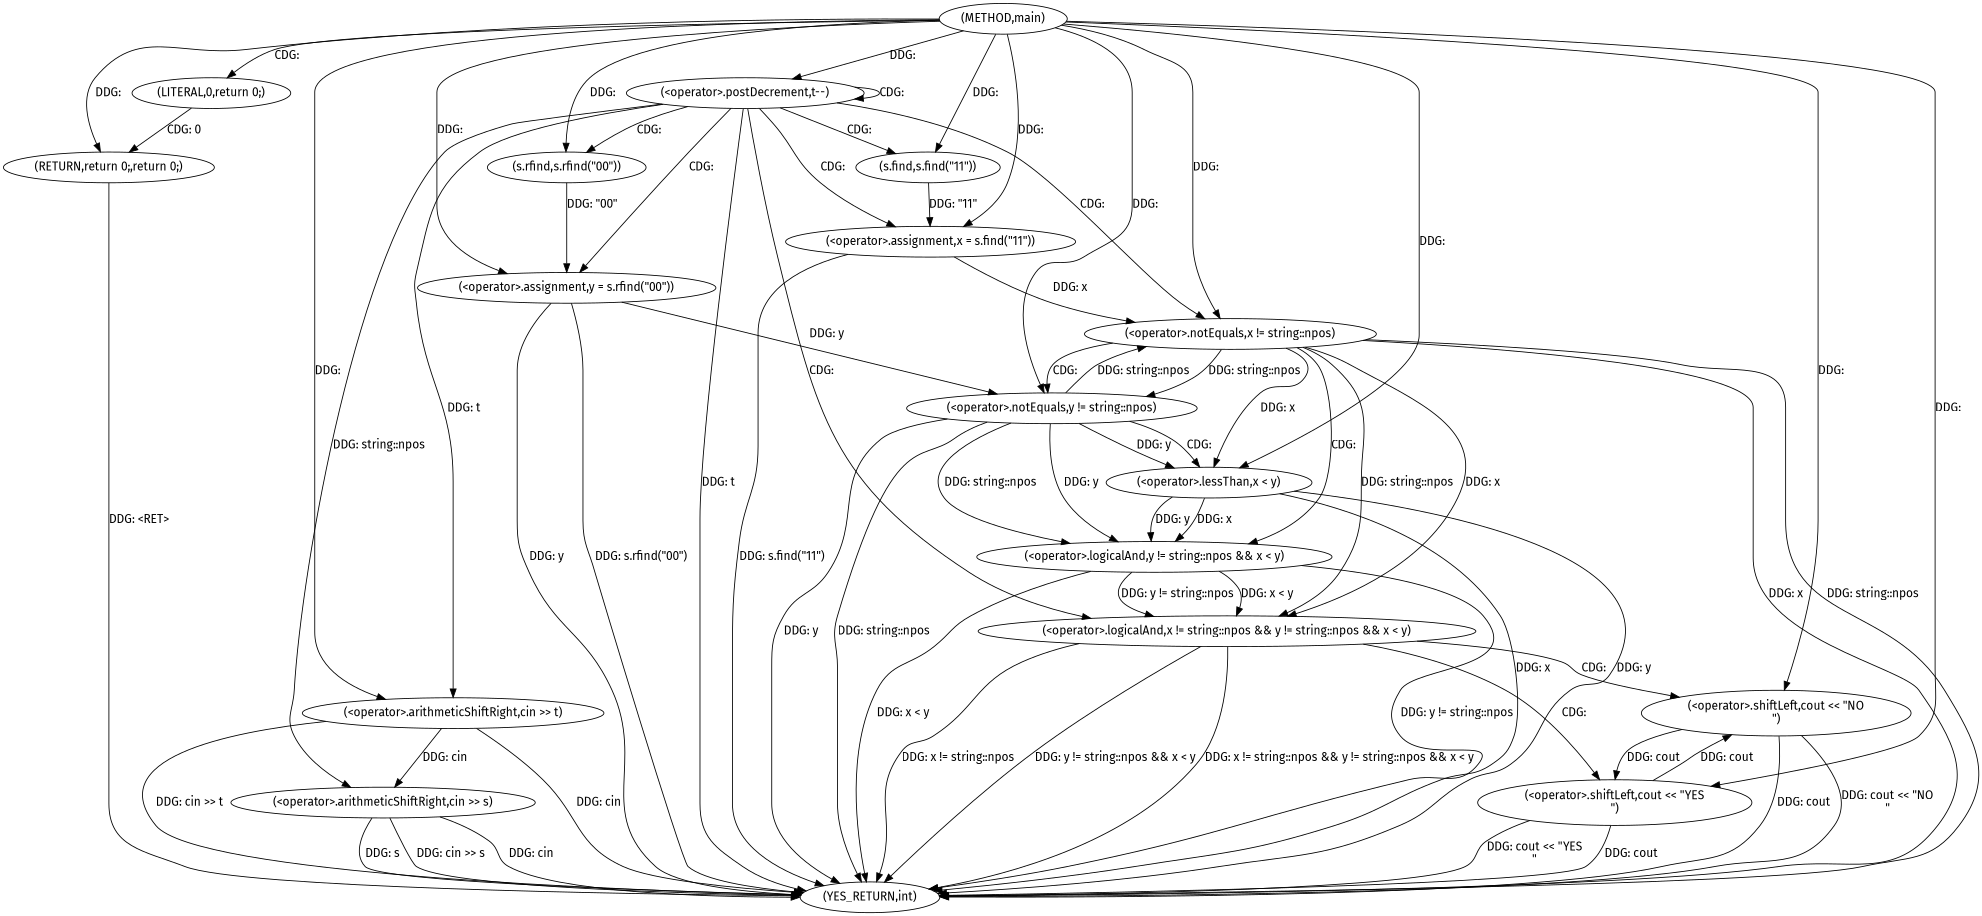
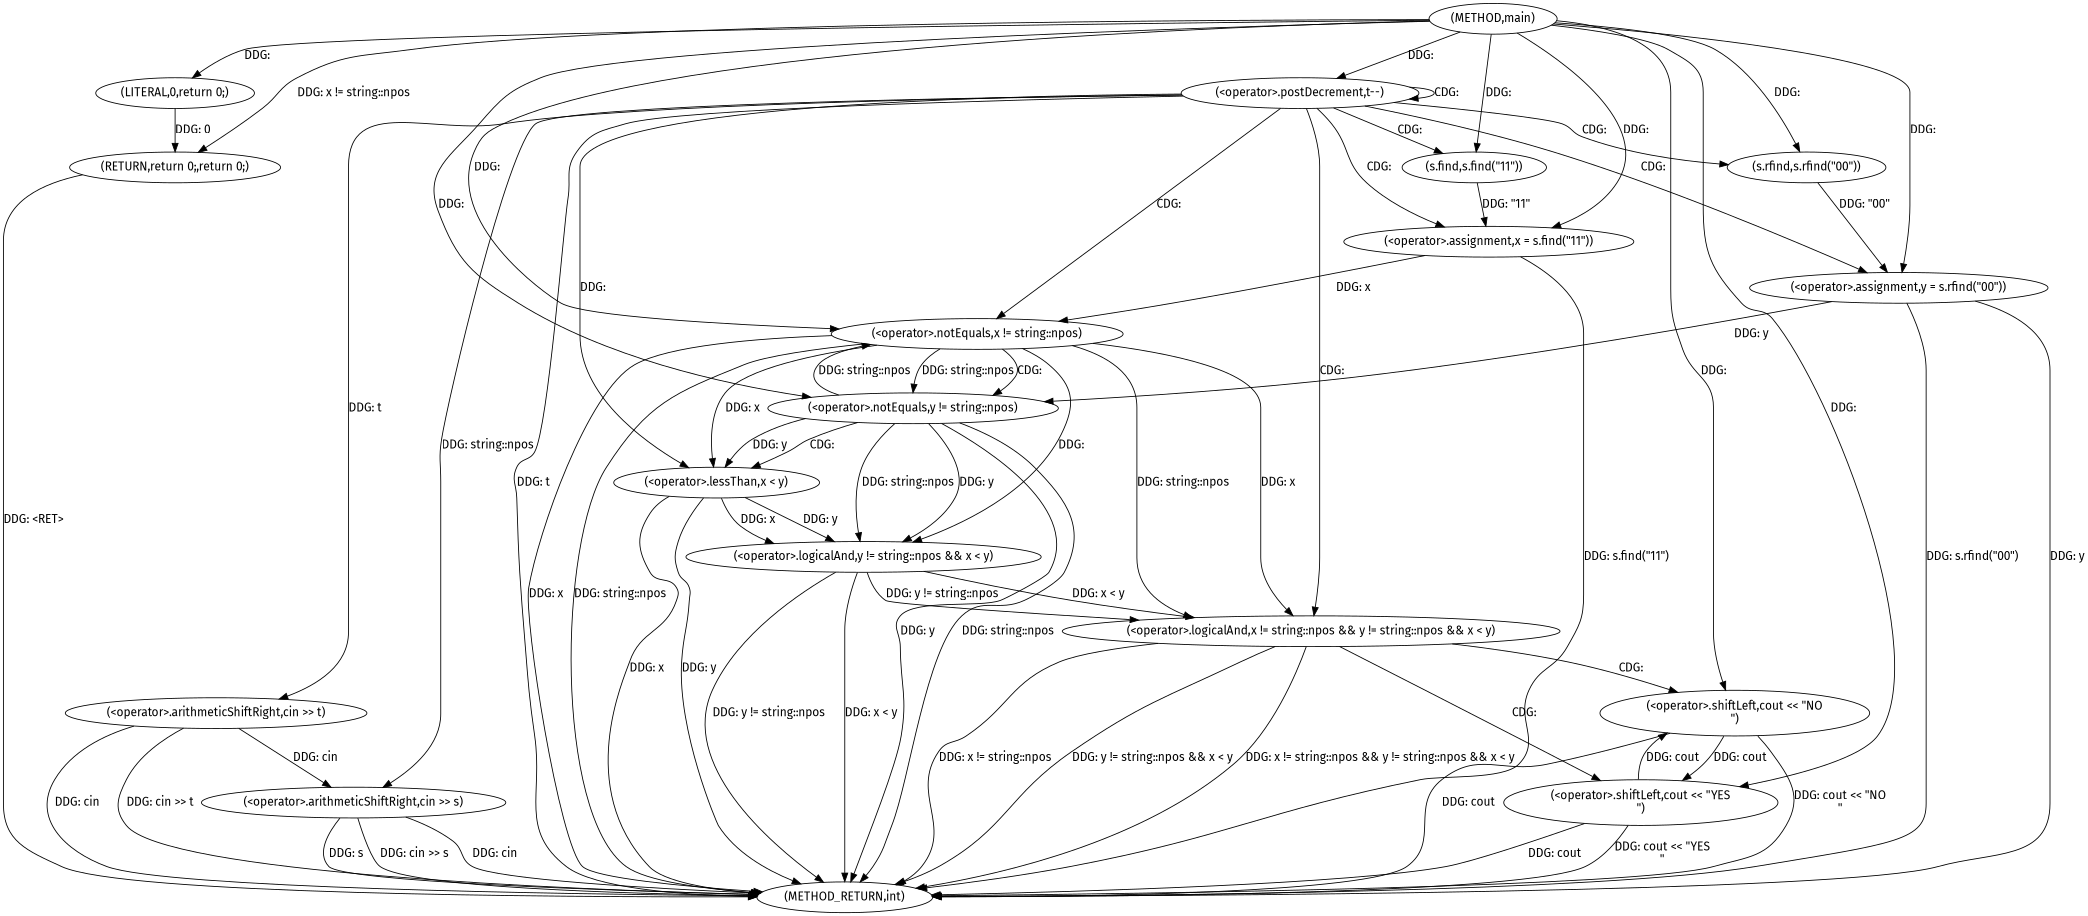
edge "(METHOD,main)" -> "(LITERAL,0,return 0;)": label "CDG: " -> "DDG: "
edge "(METHOD,main)" -> "(<operator>.arithmeticShiftRight,cin >> t)": removed, label "DDG:"
edge "(METHOD,main)" -> "(RETURN,return 0;,return 0;)": label "DDG: " -> "DDG: x != string::npos"
edge "(LITERAL,0,return 0;)" -> "(RETURN,return 0;,return 0;)": label "CDG: 0" -> "DDG: 0"
edge "(METHOD,main)" -> "(<operator>.lessThan,x < y)": now "(<operator>.postDecrement,t--)" -> "(<operator>.lessThan,x < y)"
edge "(<operator>.notEquals,x != string::npos)" -> "(<operator>.logicalAnd,y != string::npos && x < y)": label "CDG: " -> "DDG: "
node "(YES_RETURN,int)": label "(YES_RETURN,int)" -> "(METHOD_RETURN,int)"
